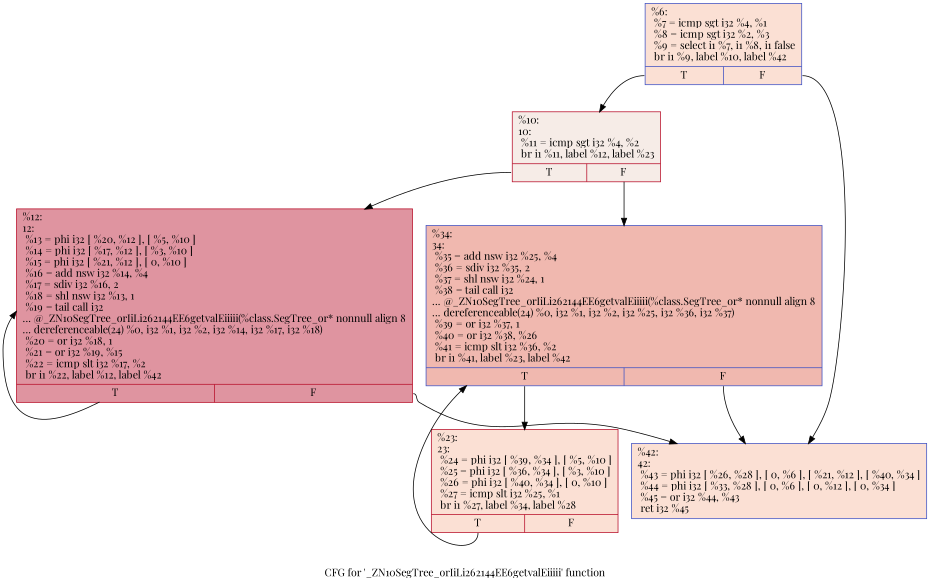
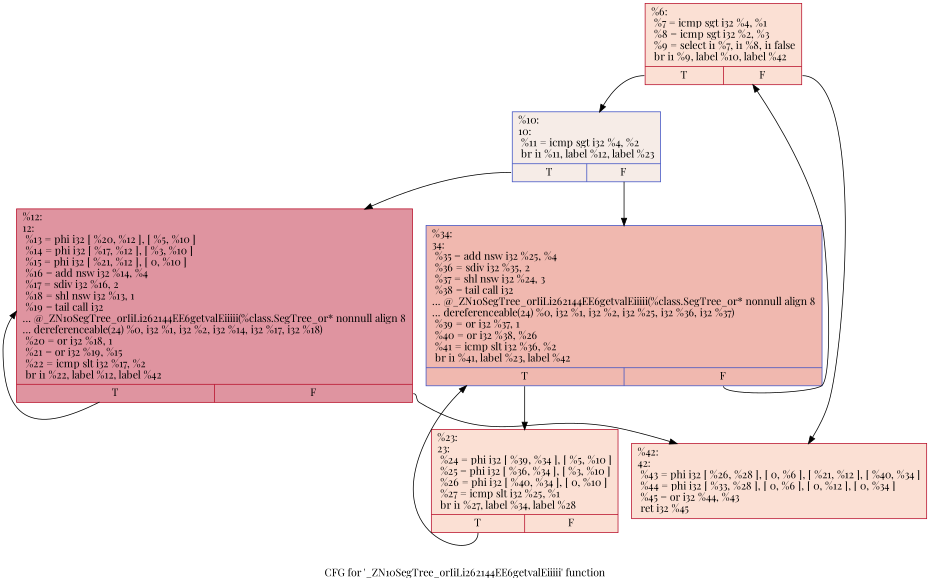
node "%6:": color #3d50c3ff -> #b70d28ff
node "%10:": color #b70d28ff -> #3d50c3ff
node "%34:": text "%37 = shl nsw i32 %24, 1" -> "%37 = shl nsw i32 %24, 3"
edge "%34:" -> "%42:": now "%34:" -> "%6:"
node "%42:": color #3d50c3ff -> #b70d28ff
